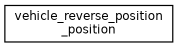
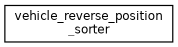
node "vehicle_reverse_position _position": label "vehicle_reverse_position _position" -> "vehicle_reverse_position _sorter"
